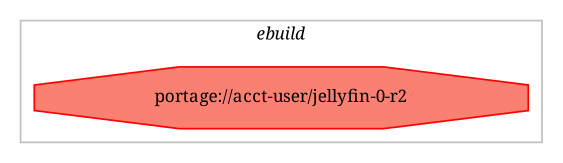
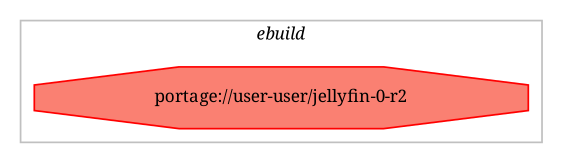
node "portage://acct-user/jellyfin-0-r2": label "portage://acct-user/jellyfin-0-r2" -> "portage://user-user/jellyfin-0-r2"
